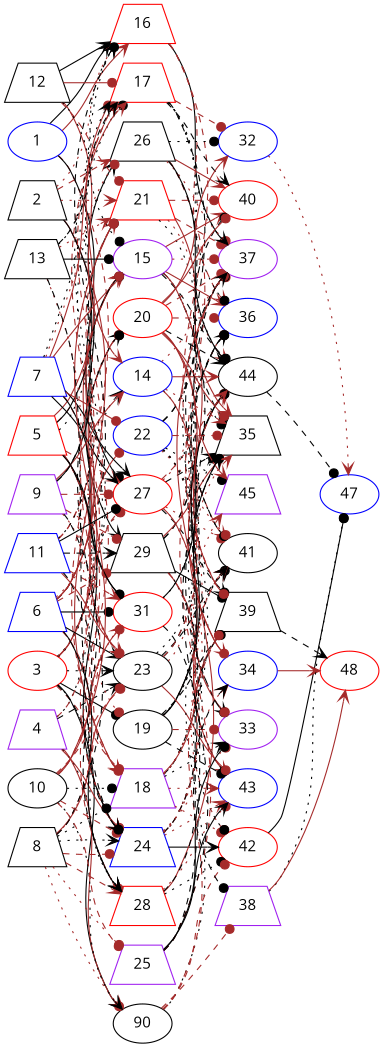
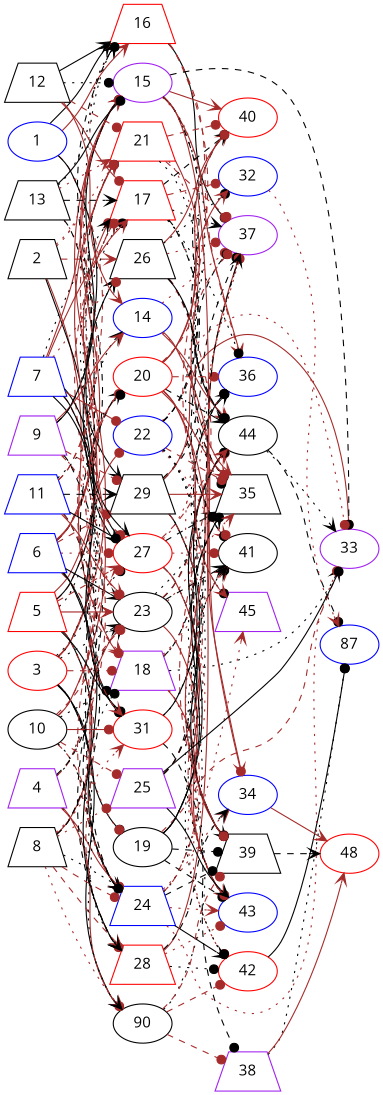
node "47": label "47" -> "87"
edge "14" -> "33": now "44" -> "33"
